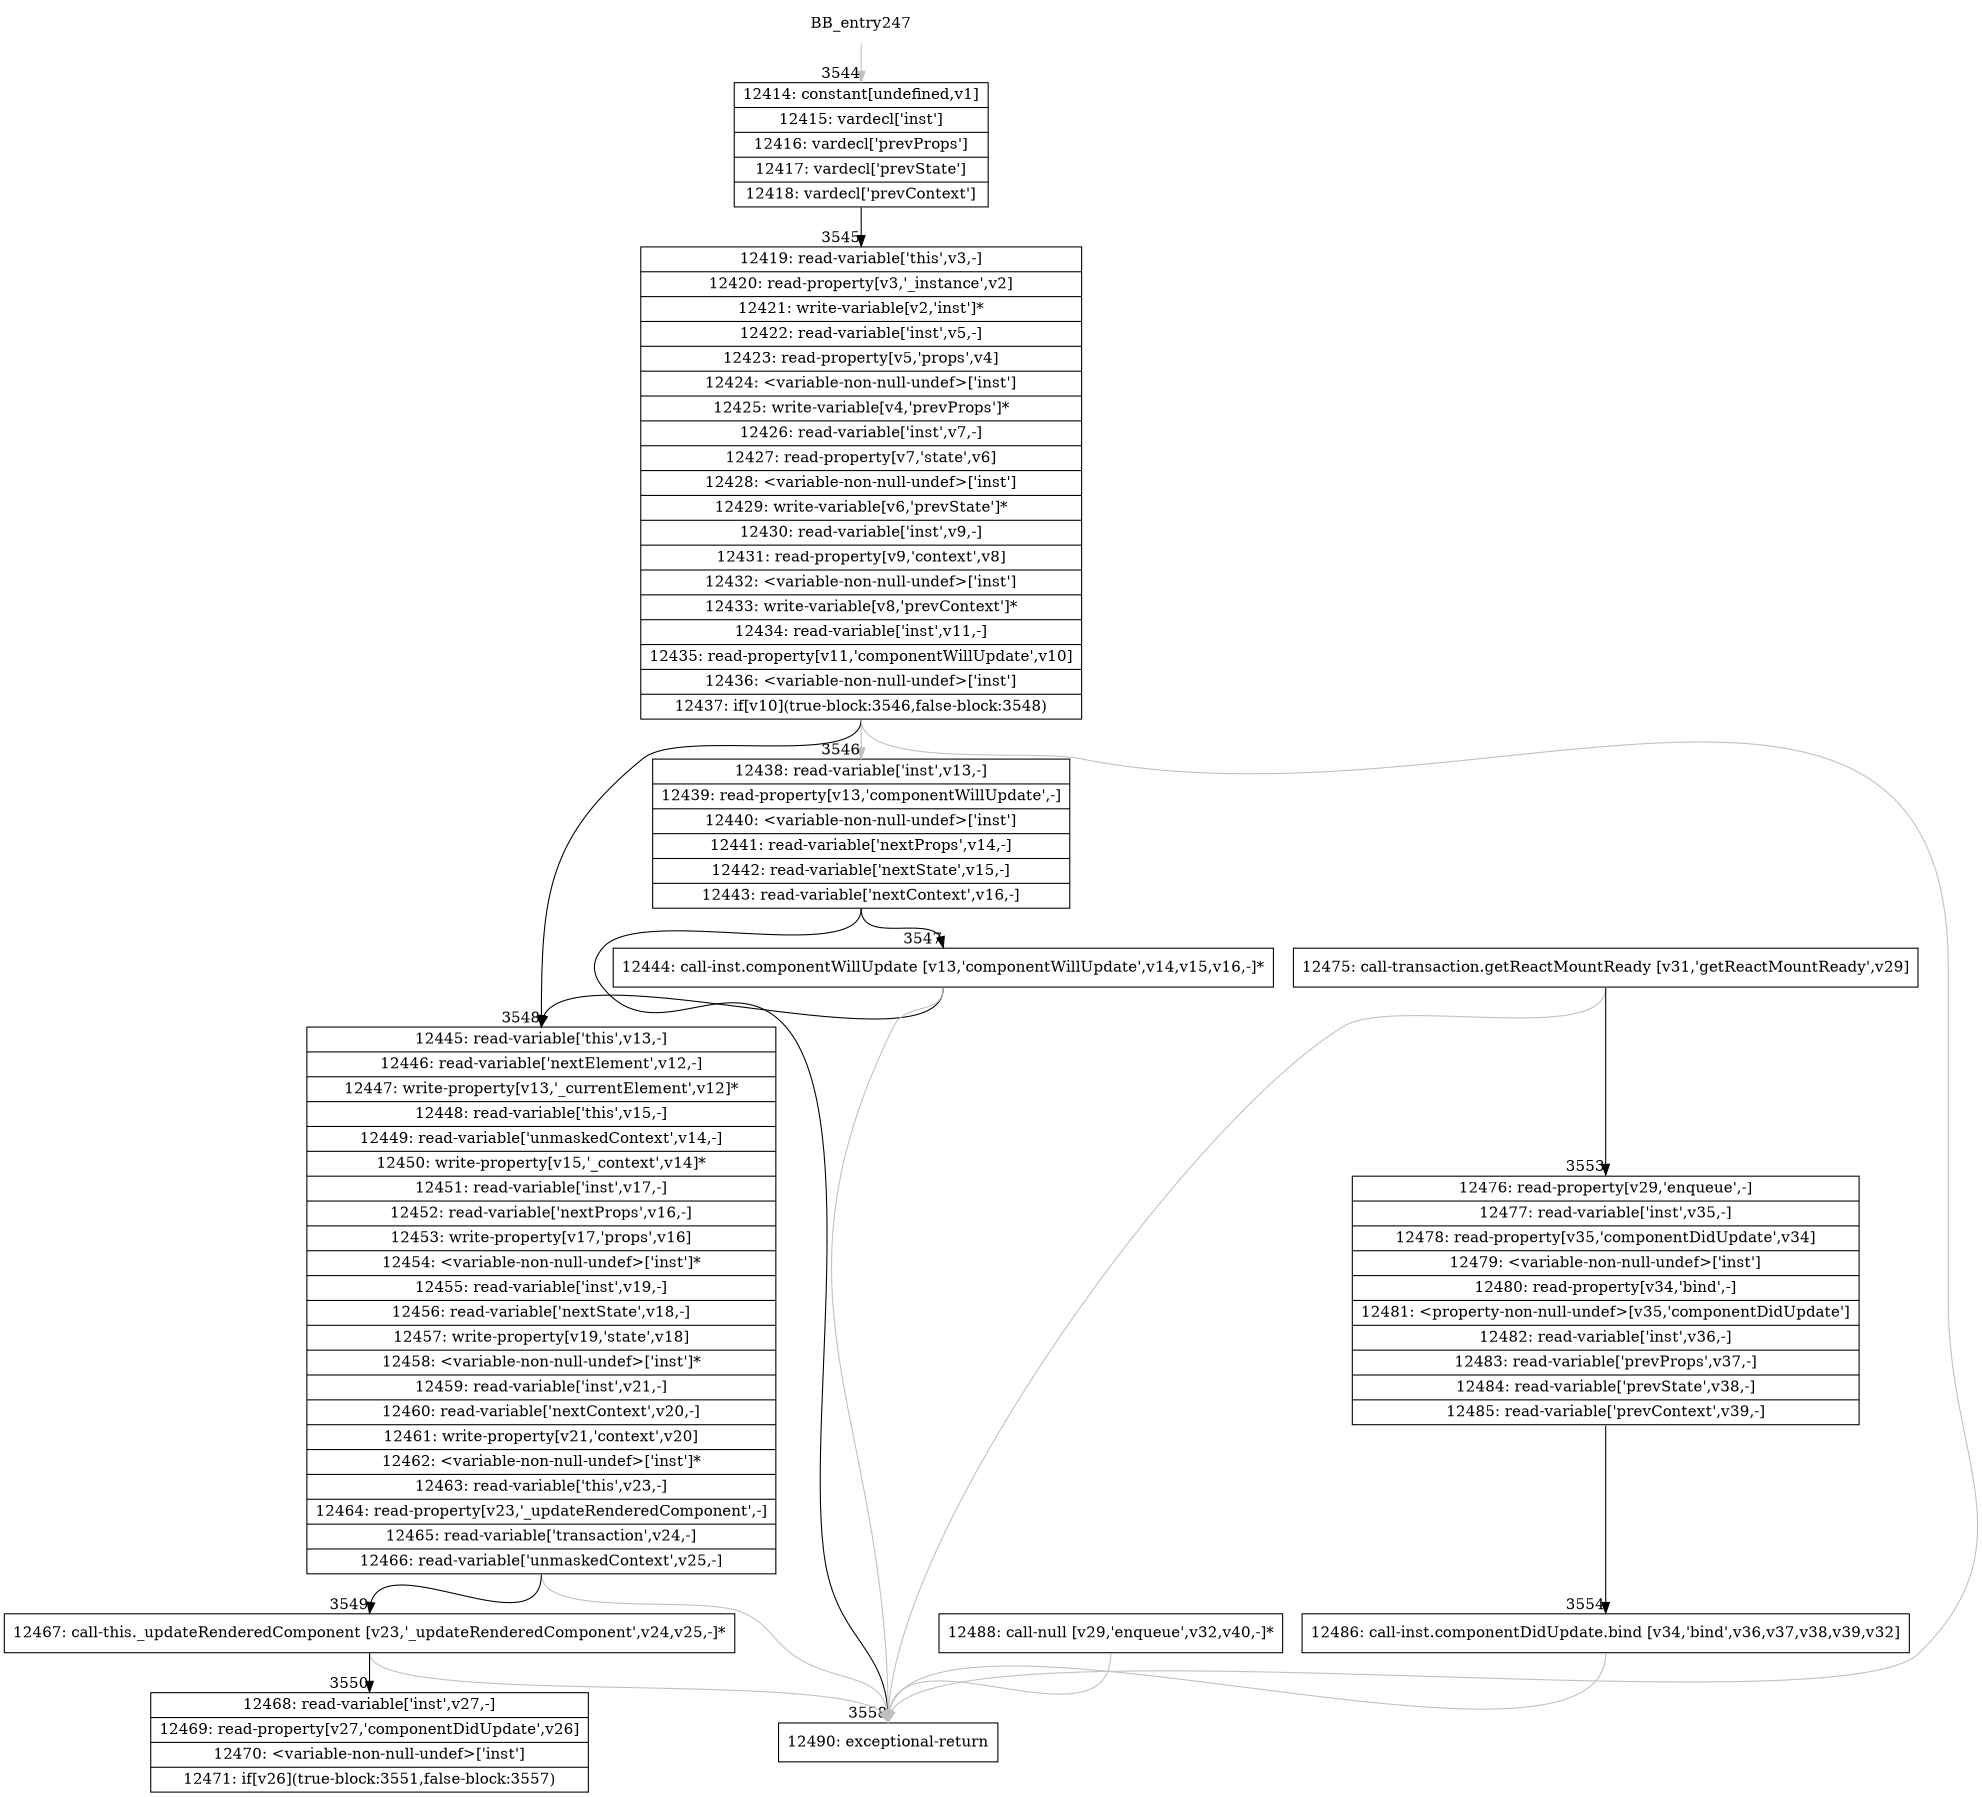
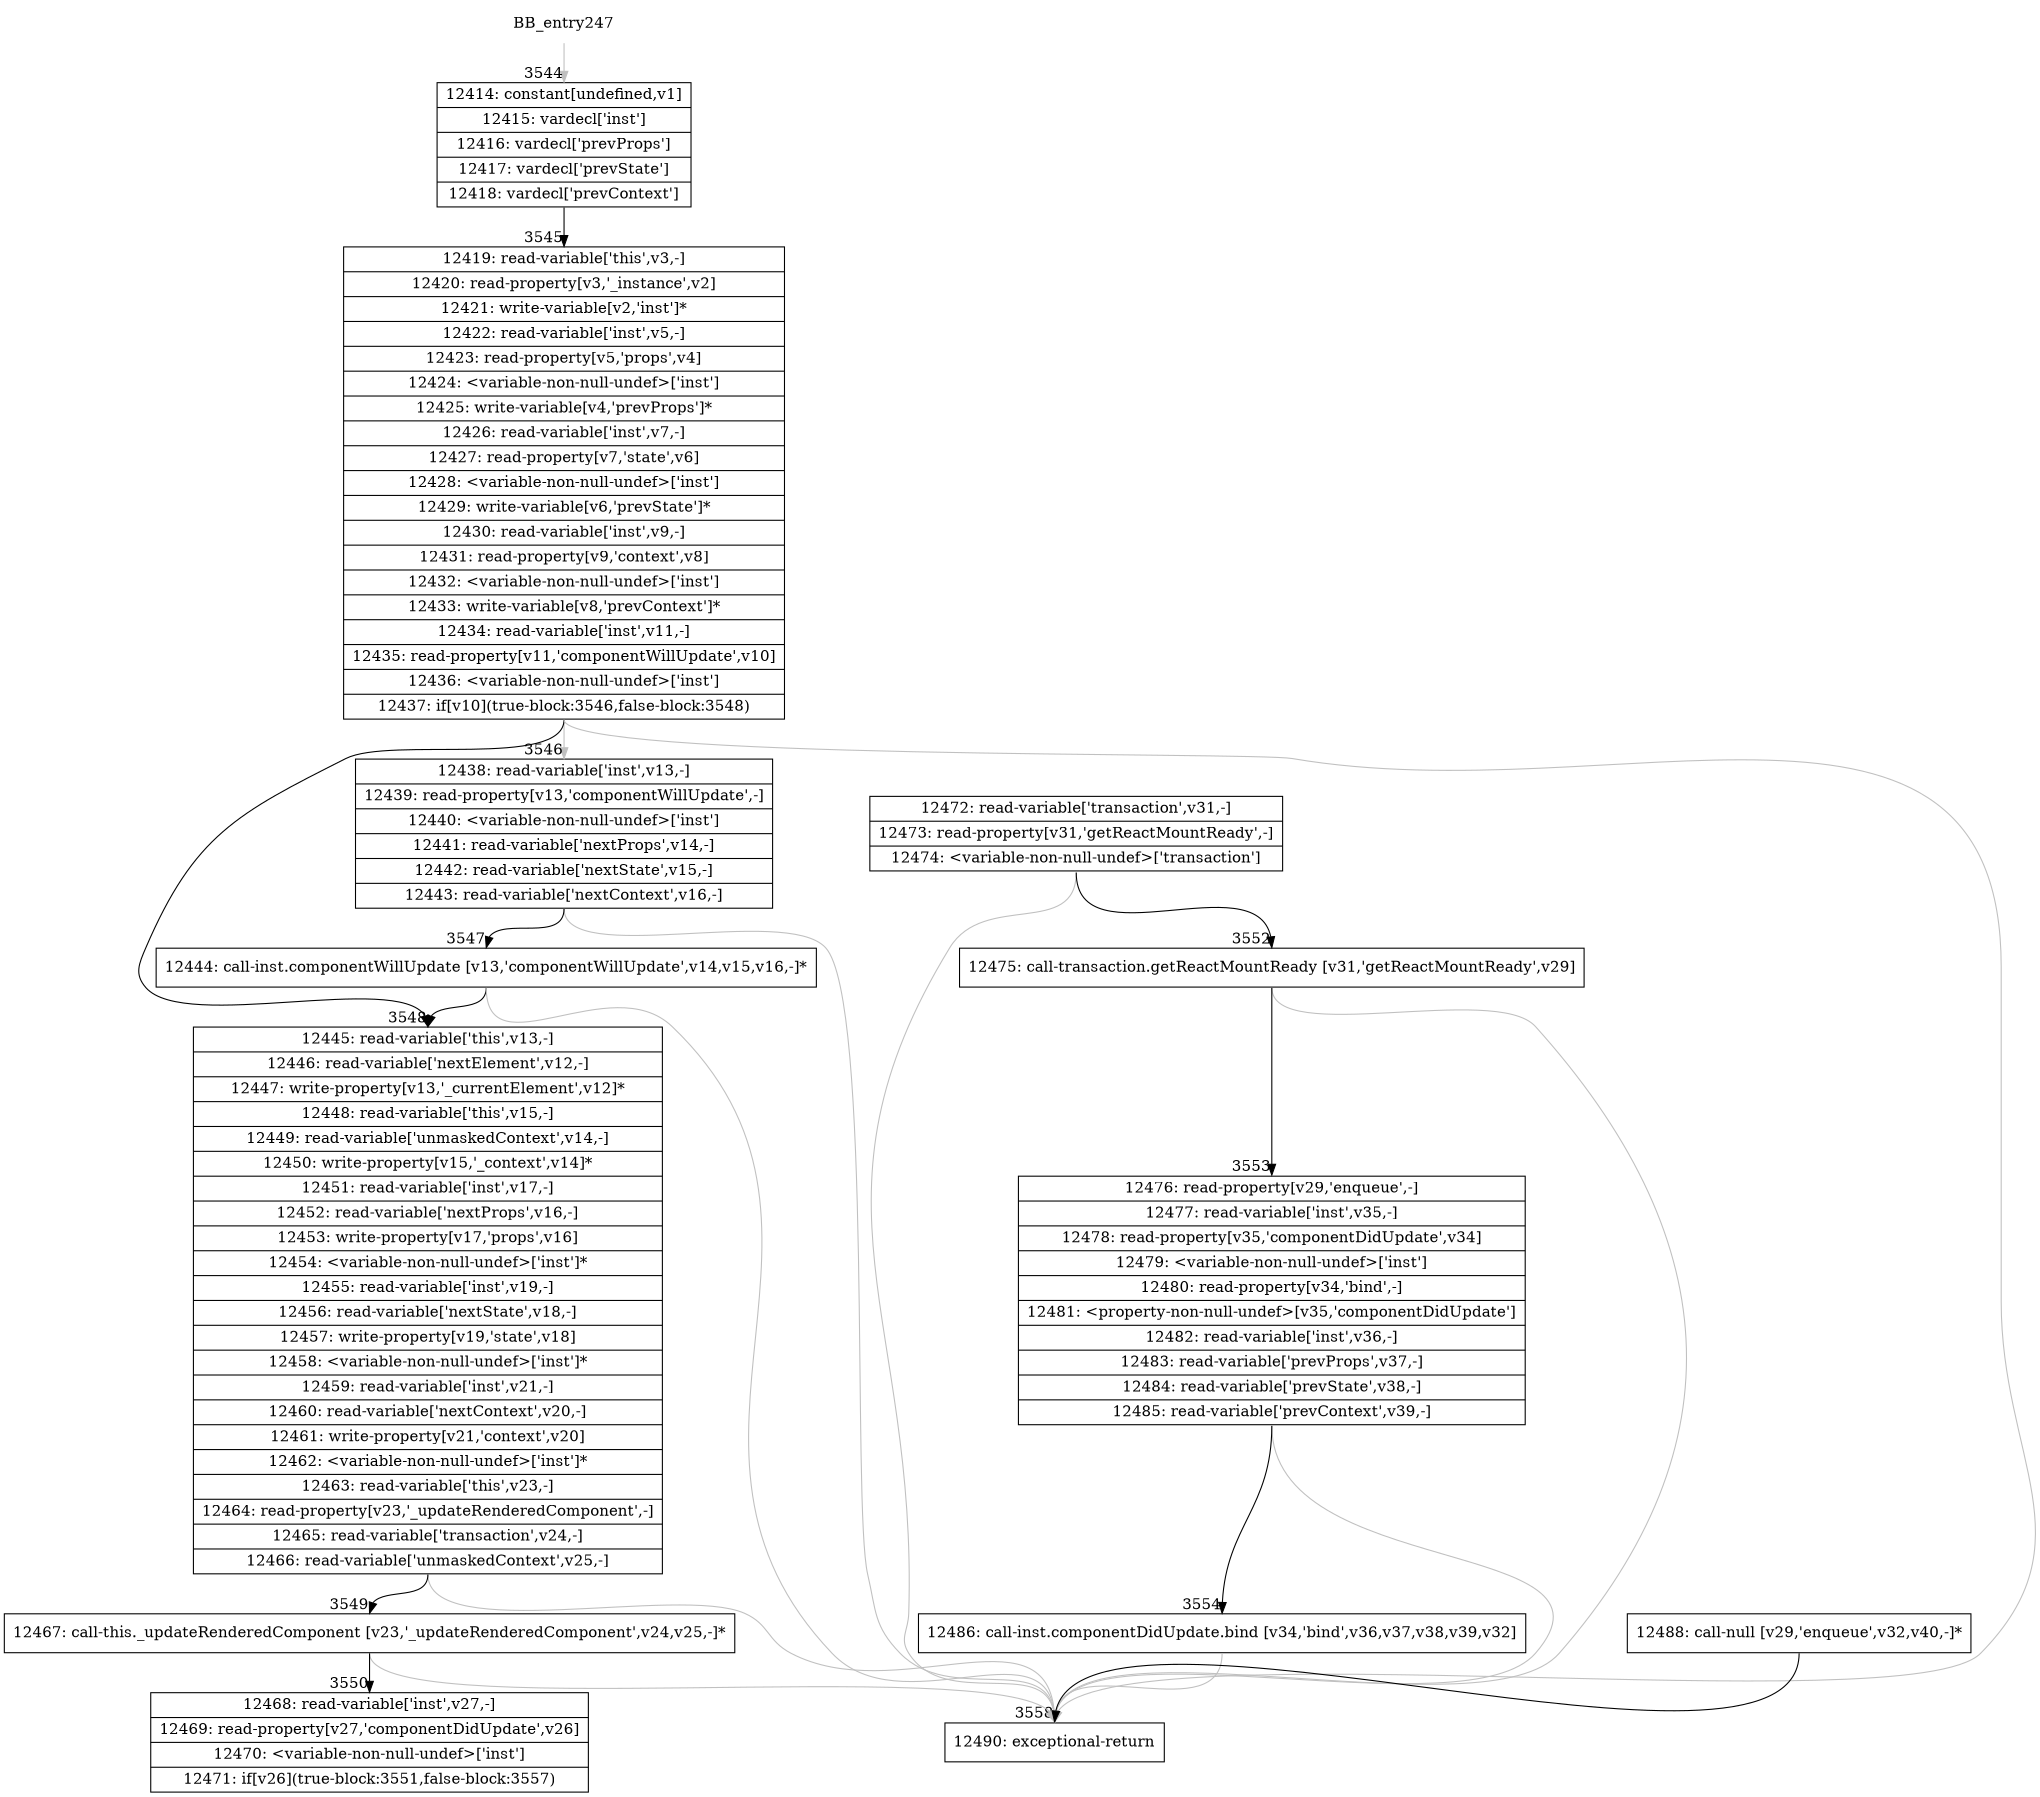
node "12472: read-variable['transaction',v31,-]": added
edge "12438: read-variable['inst',v13,-]" -> "12490: exceptional-return": color black -> gray
edge "12476: read-property[v29,'enqueue',-]" -> "12490: exceptional-return": added
edge "12488: call-null [v29,'enqueue',v32,v40,-]*" -> "12490: exceptional-return": color gray -> black
